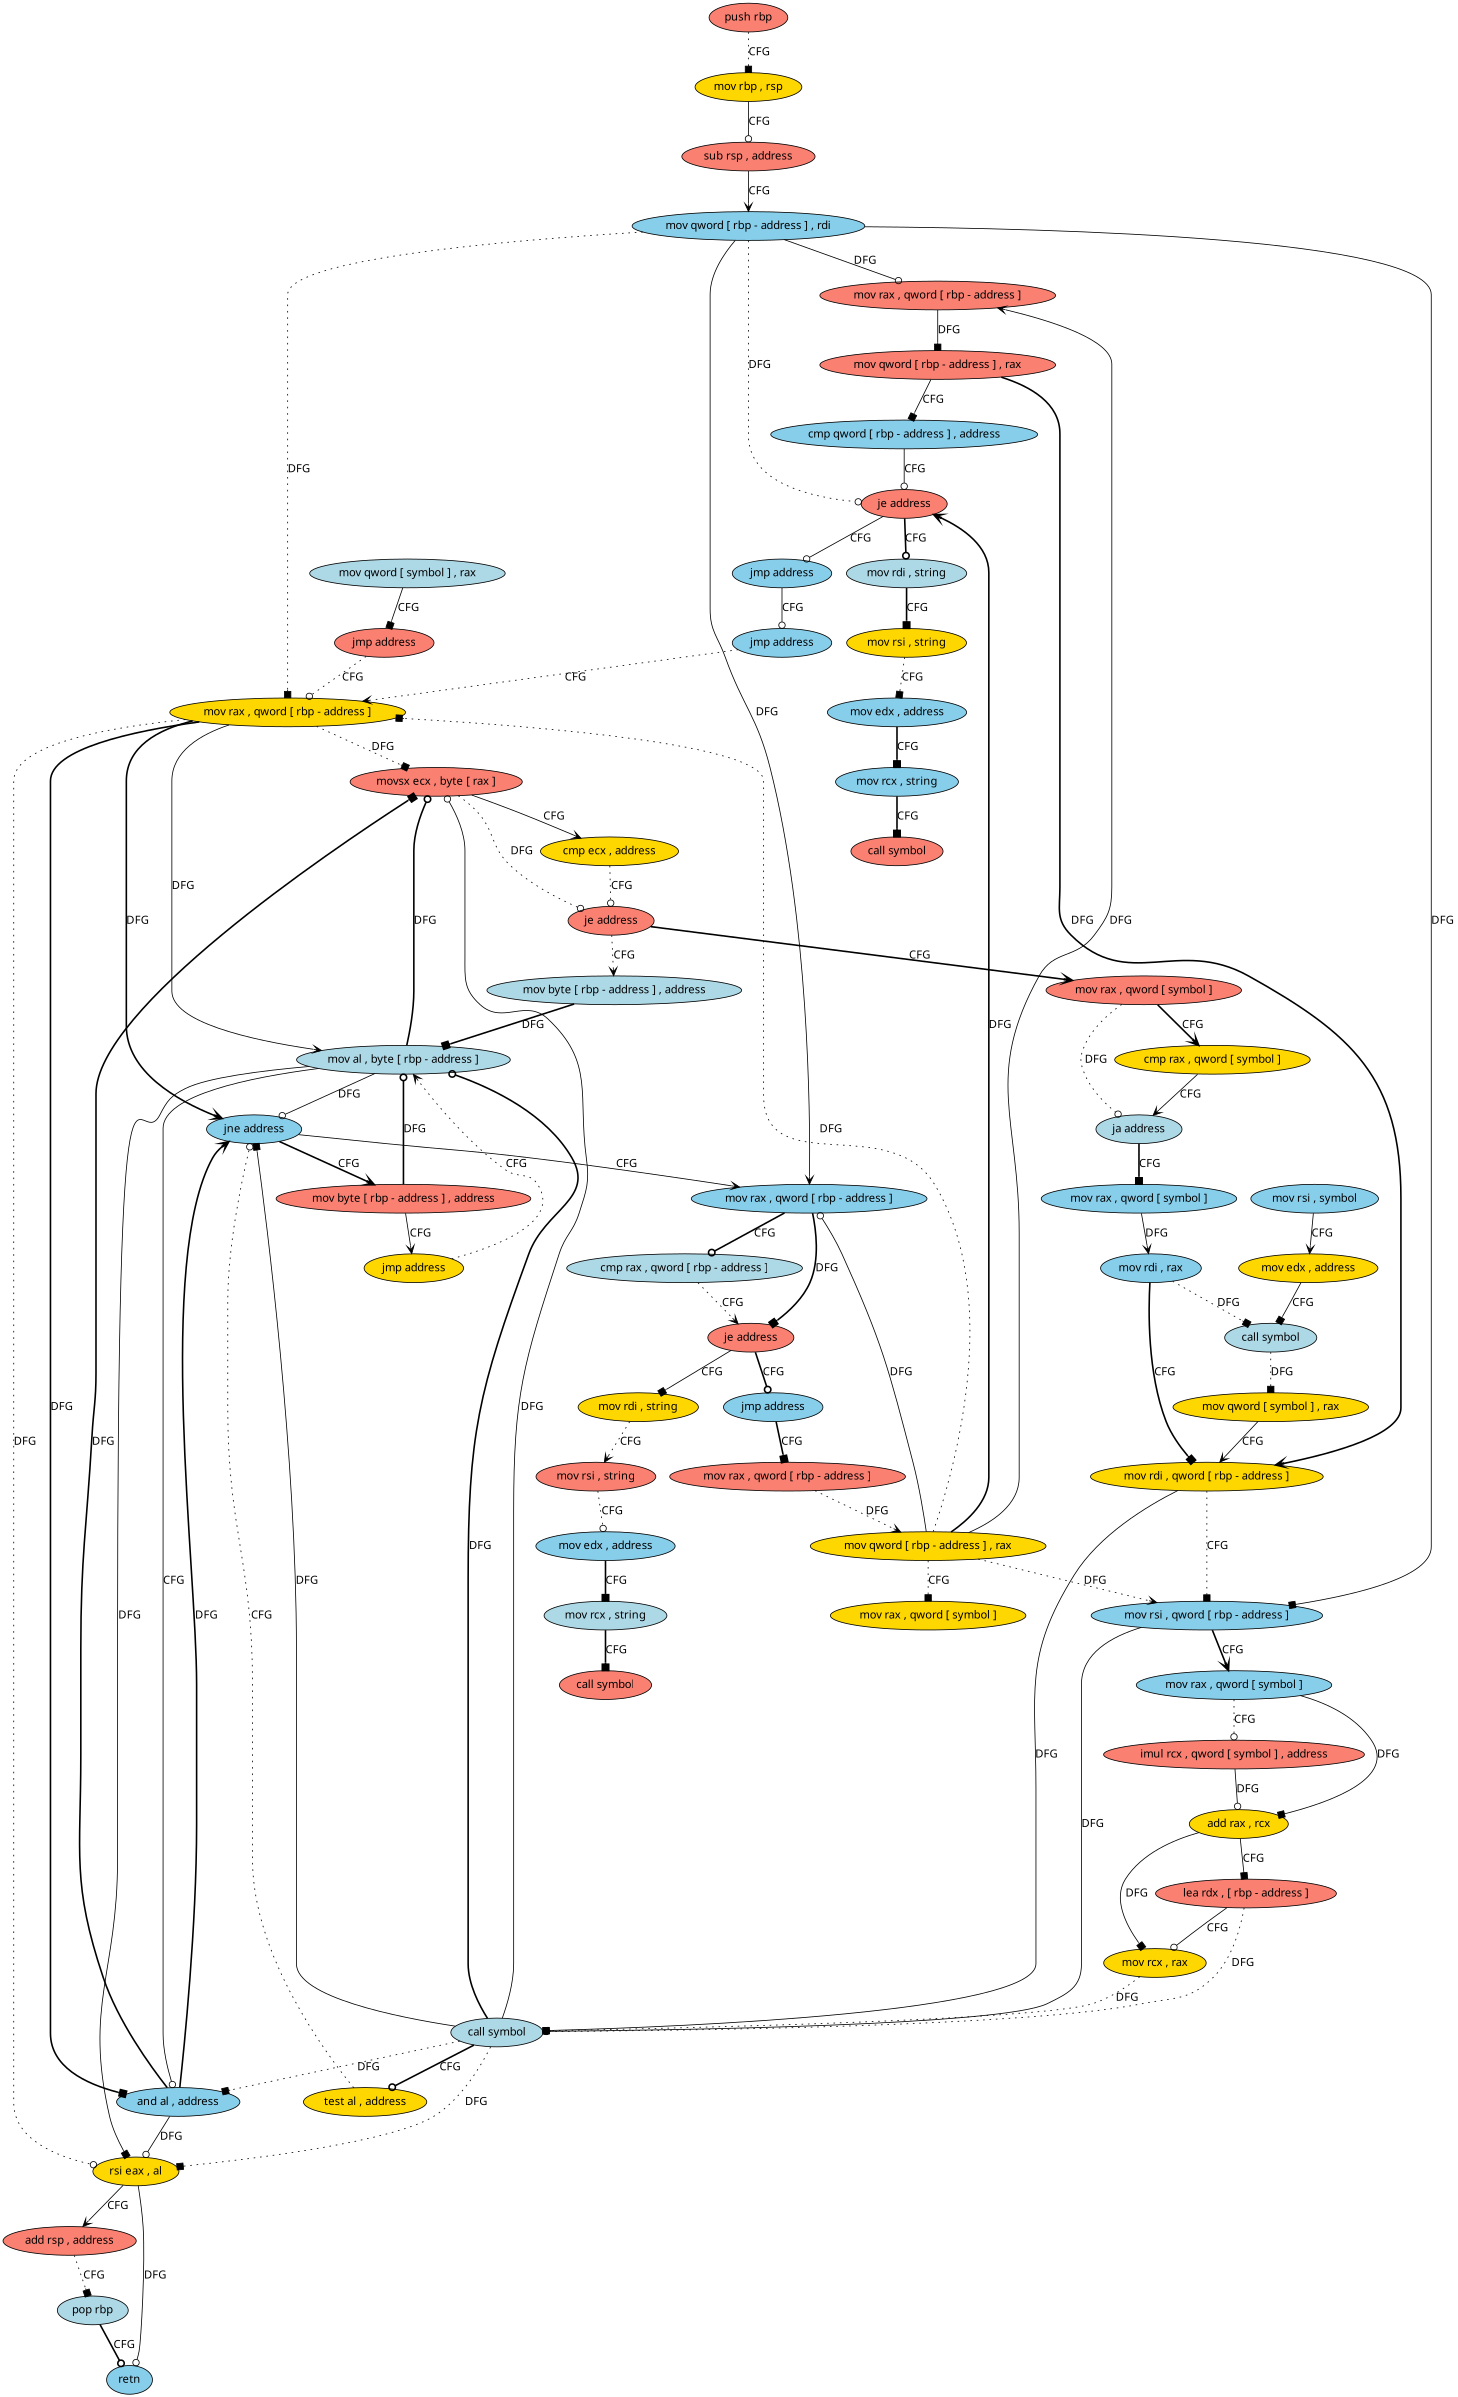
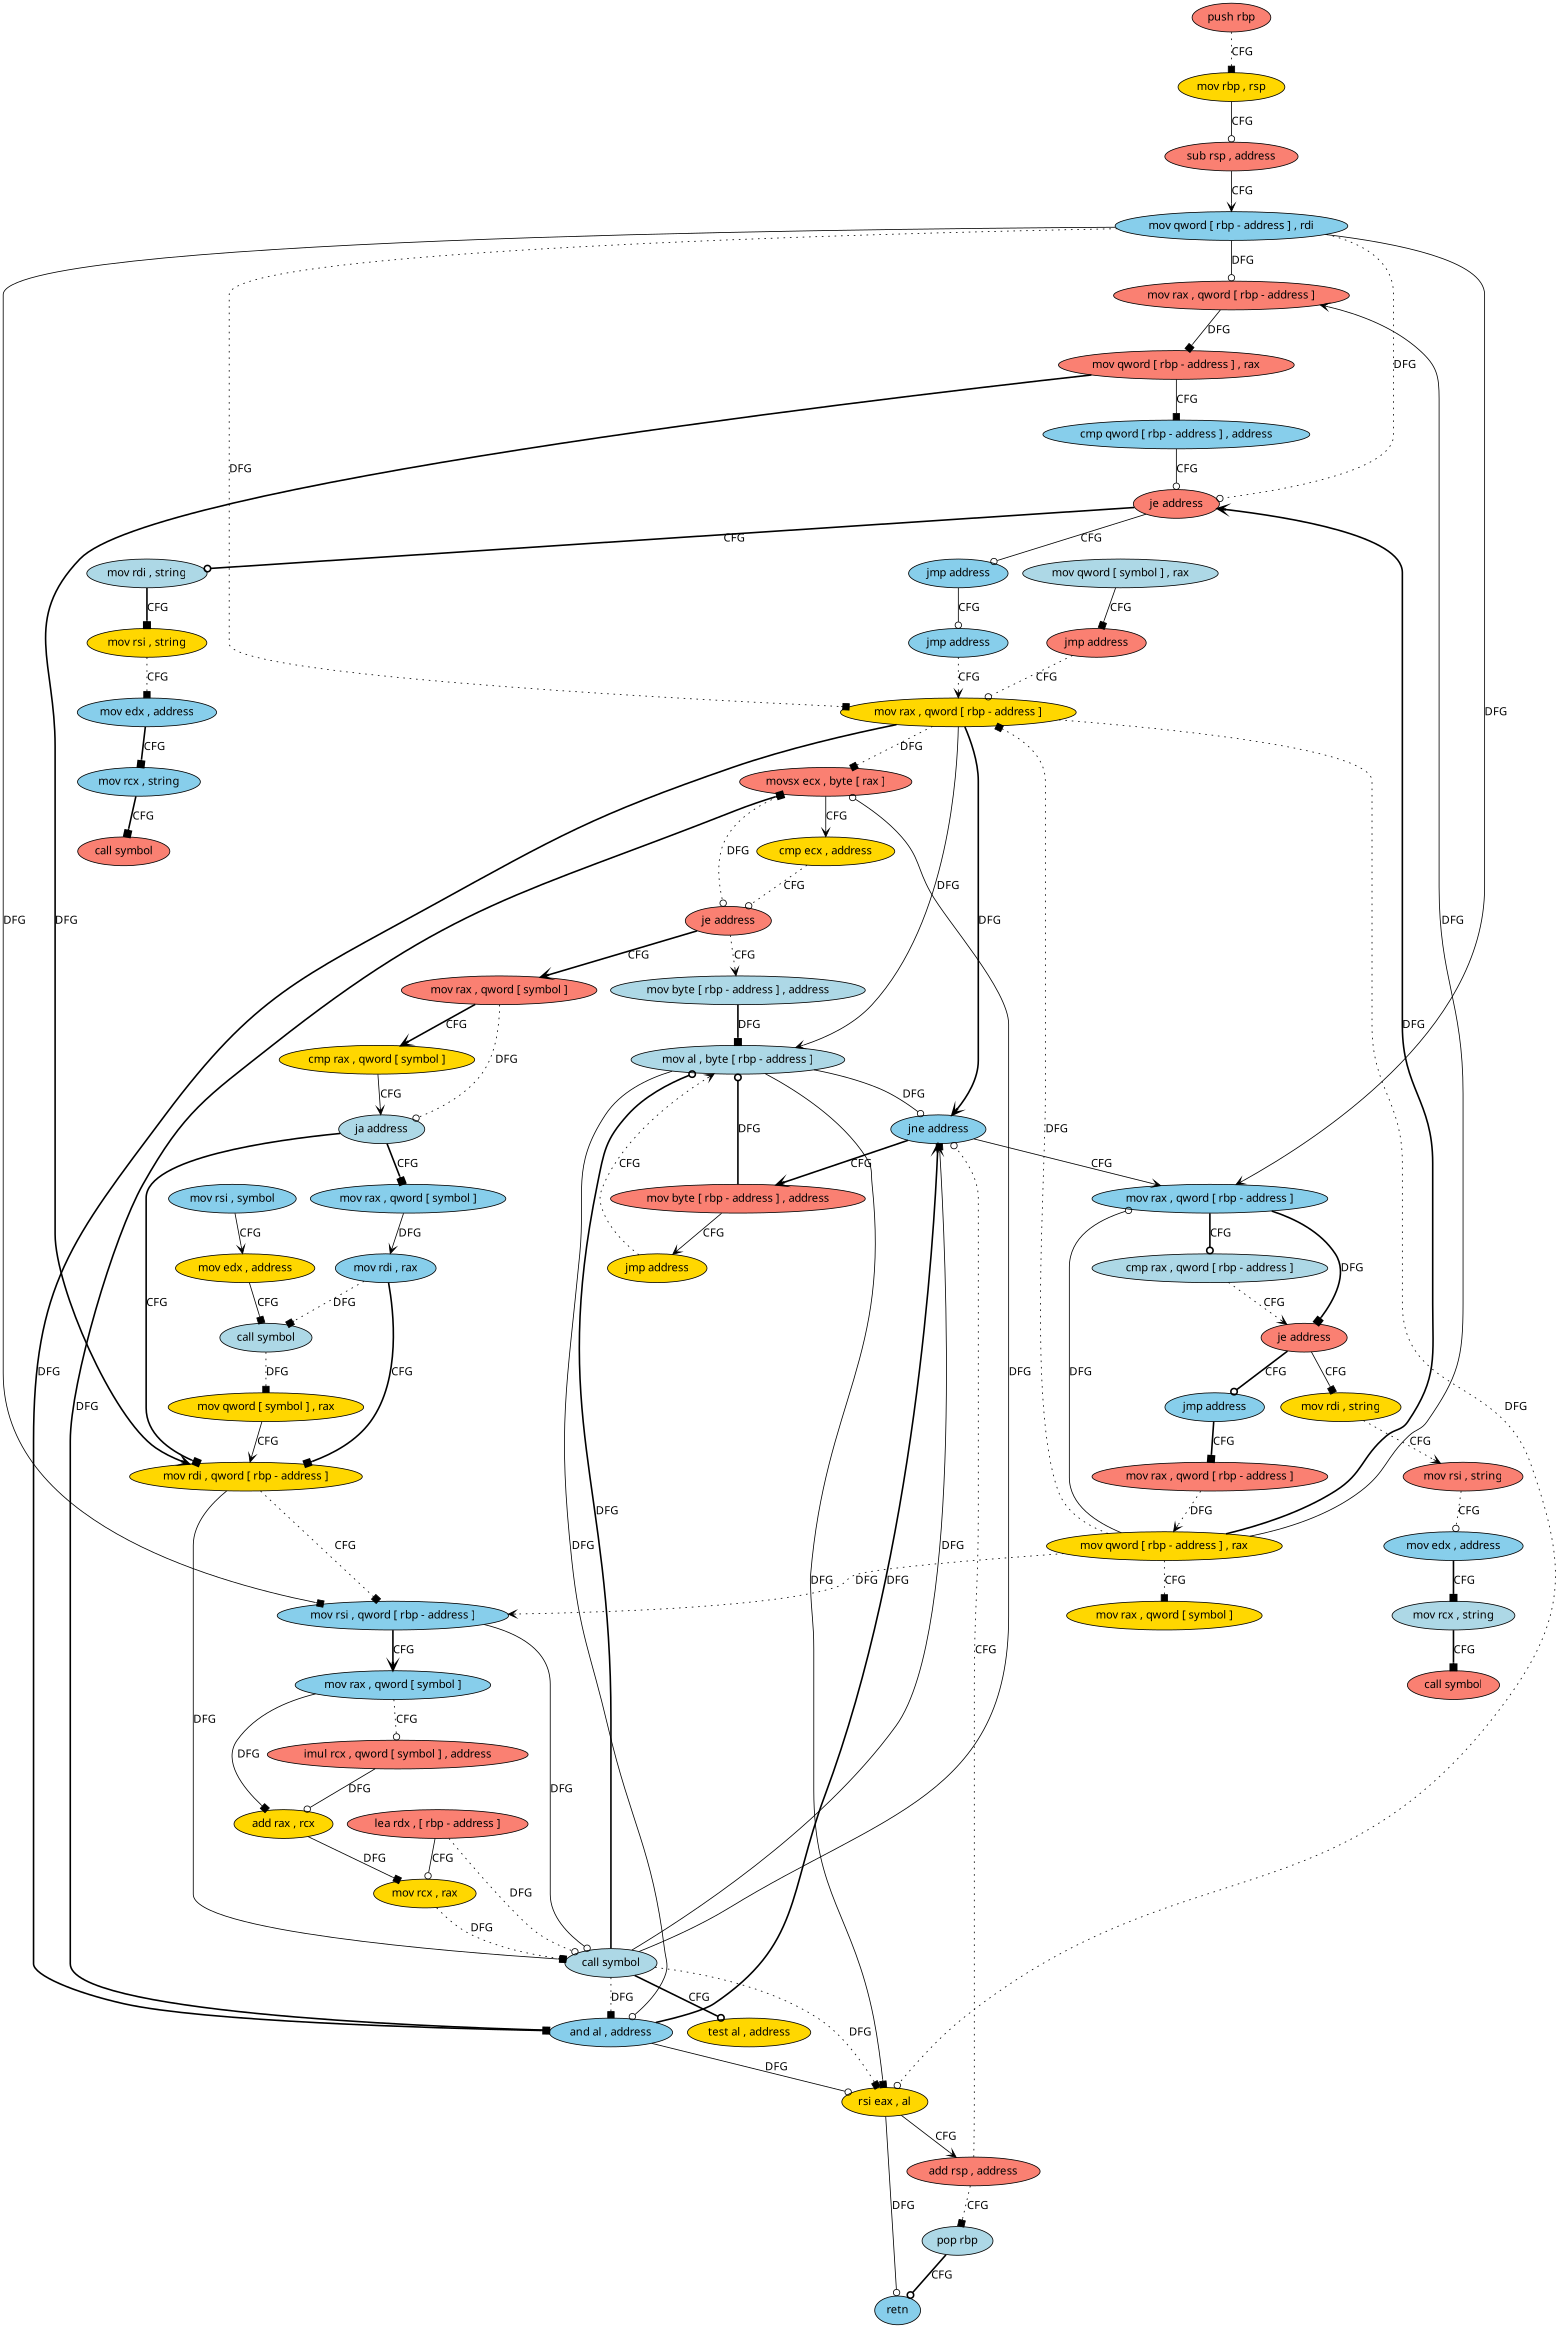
edge "mov al , byte [ rbp - address ]" -> "movsx ecx , byte [ rax ]": removed, label "DFG"
edge "ja address" -> "mov rdi , qword [ rbp - address ]": added, label "CFG"
edge "mov al , byte [ rbp - address ]" -> "and al , address": label "CFG" -> "DFG"
edge "test al , address" -> "jne address": now "add rsp , address" -> "jne address"
edge "add rax , rcx" -> "lea rdx , [ rbp - address ]": removed, label "CFG"
